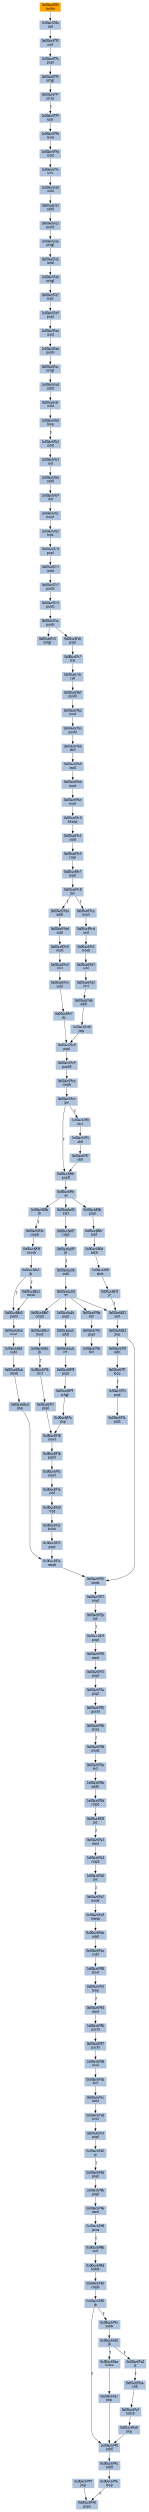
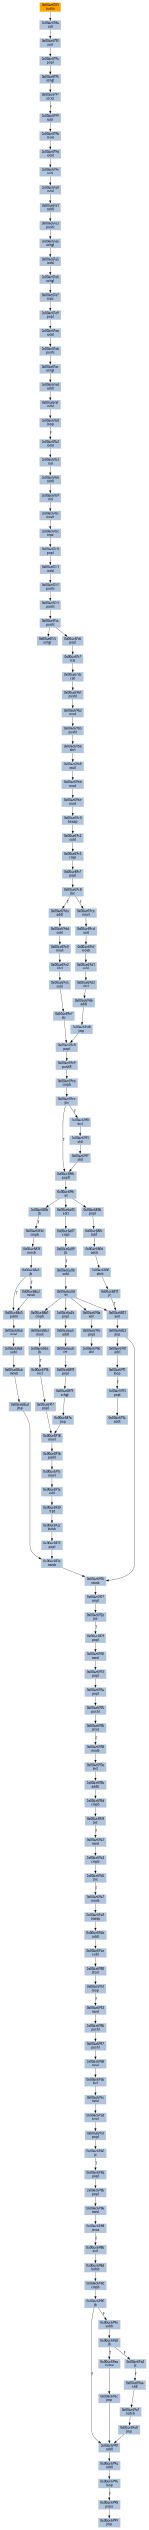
edge "0x004e6999 jmp" -> "0x004e6998 popa": reversed
